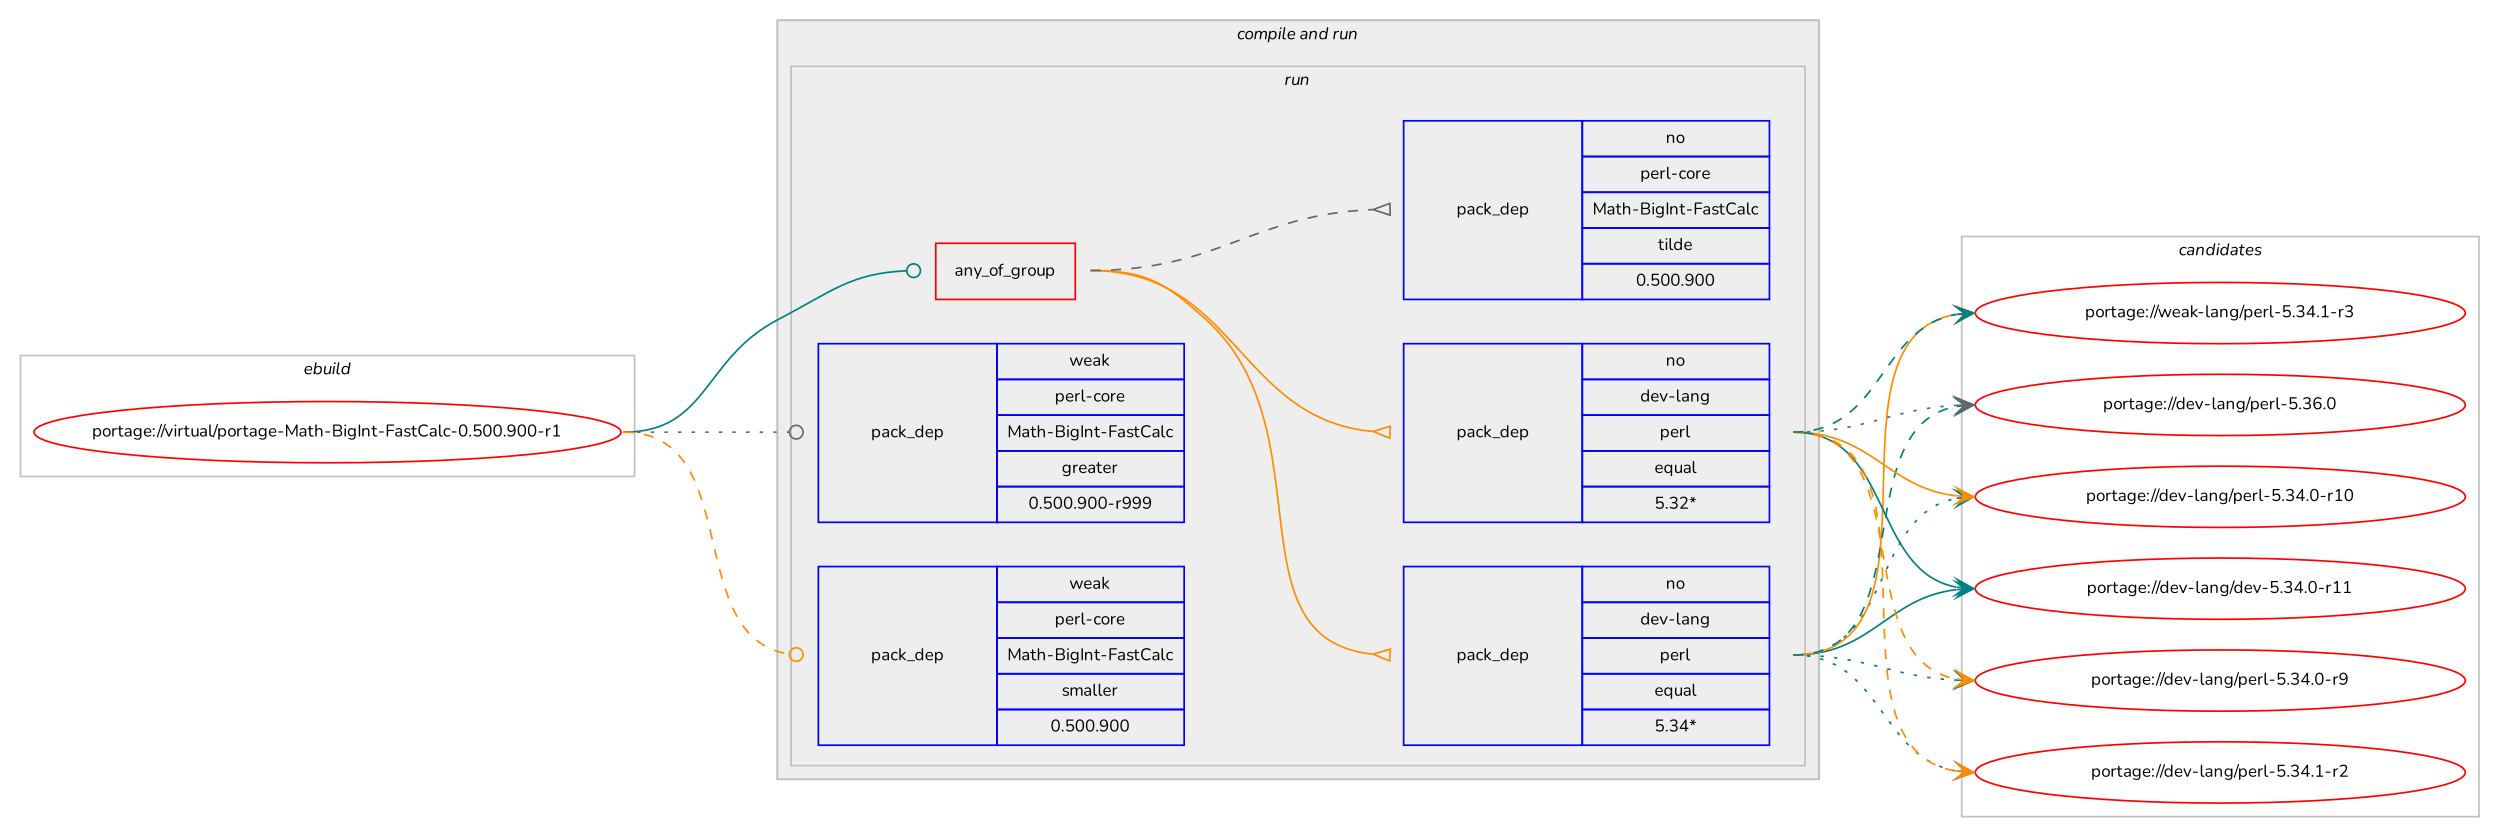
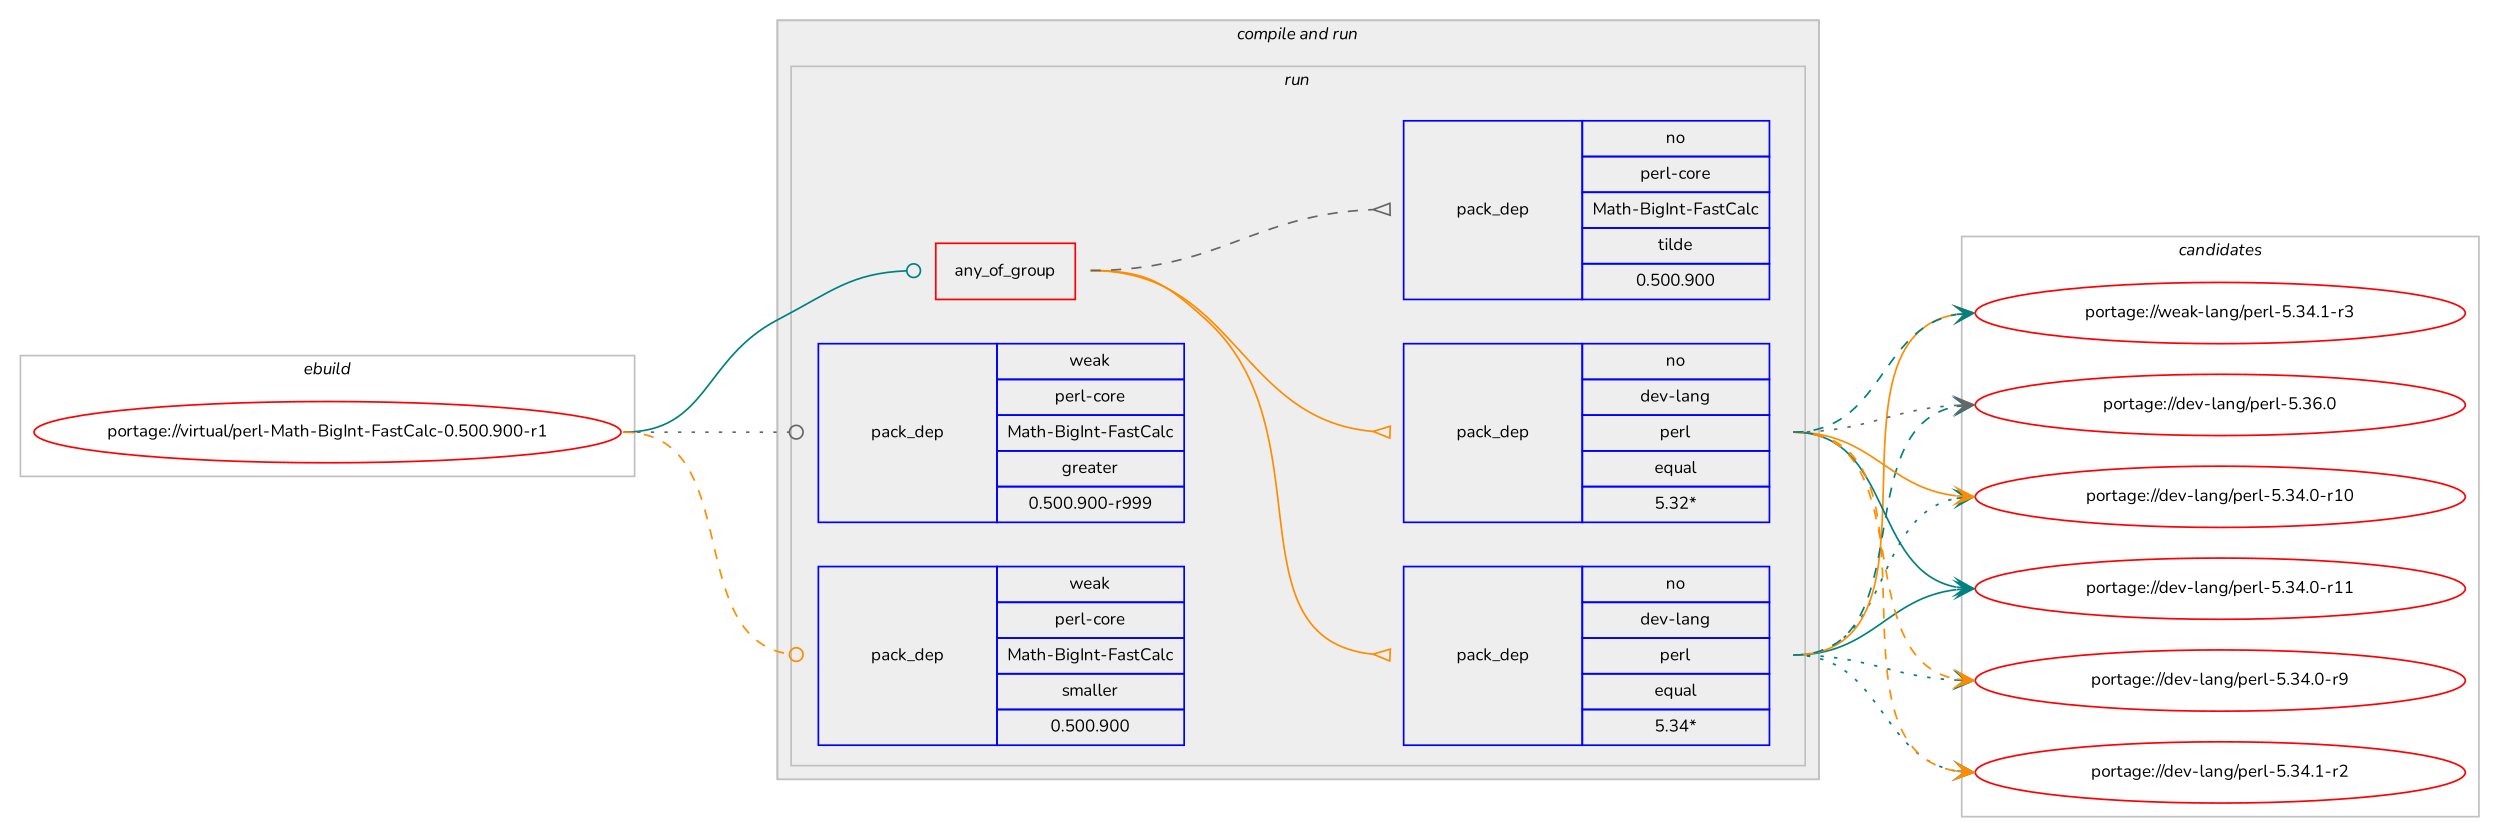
node "portage://virtual/portage-Math-BigInt-FastCalc-0.500.900-r1": label "portage://virtual/portage-Math-BigInt-FastCalc-0.500.900-r1" -> "portage://virtual/perl-Math-BigInt-FastCalc-0.500.900-r1"
node "portage://dev-lang/dev-5.34.0-r11": label "portage://dev-lang/dev-5.34.0-r11" -> "portage://dev-lang/perl-5.34.0-r11"
